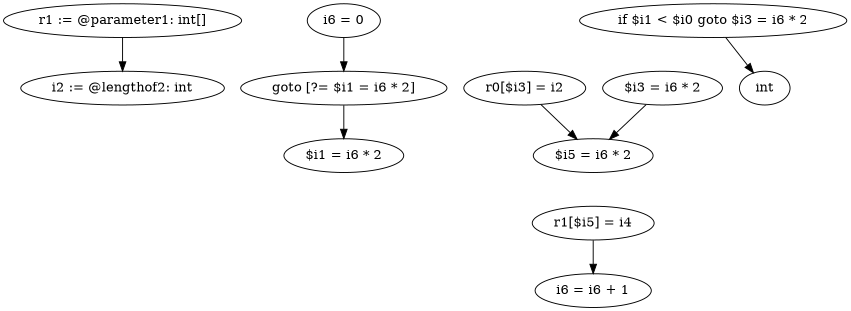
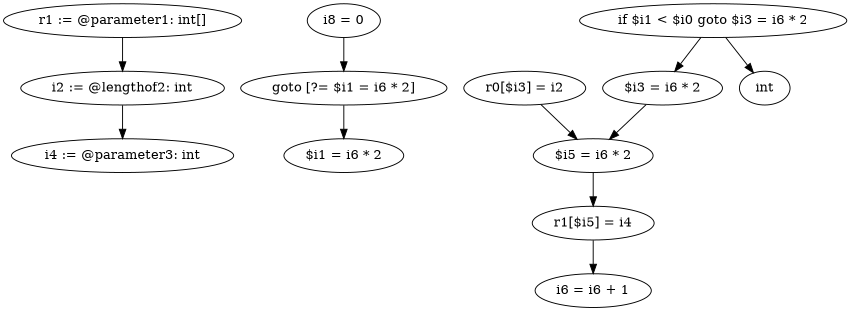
node "i6 = 0": label "i6 = 0" -> "i8 = 0"
edge "if $i1 < $i0 goto $i3 = i6 * 2" -> "$i3 = i6 * 2": added
node "i4 := @parameter3: int": added
edge "$i5 = i6 * 2" -> "r1[$i5] = i4": added
